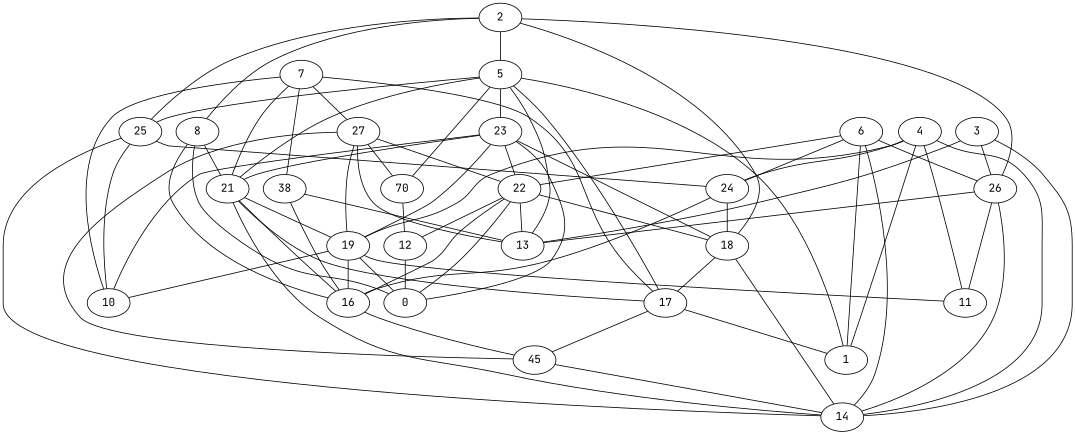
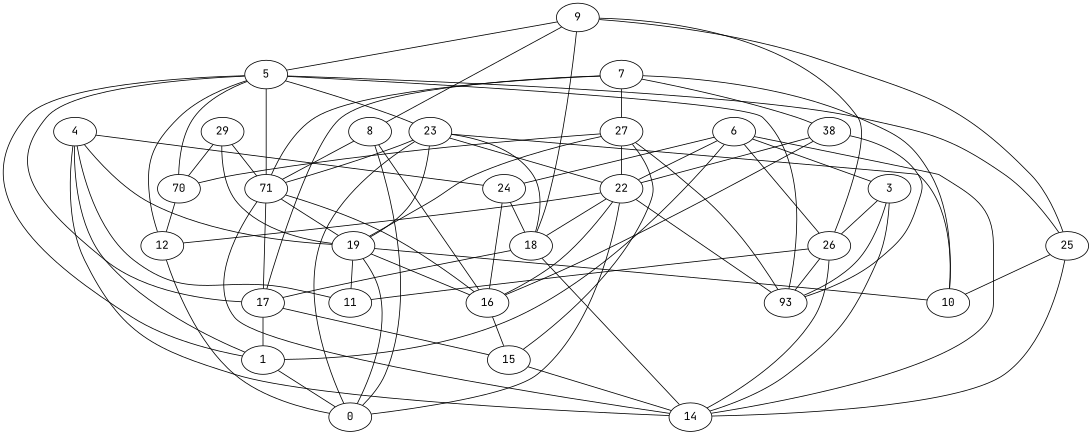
node "2": label "2" -> "9"
node "29": added
edge "5" -- "12": added
edge "6" -- "3": added
edge "38" -- "22": added
edge "25" -- "24": removed
node "21": label "21" -> "71"
node "13": label "13" -> "93"
node "45": label "45" -> "15"
edge "1" -- "0": added
